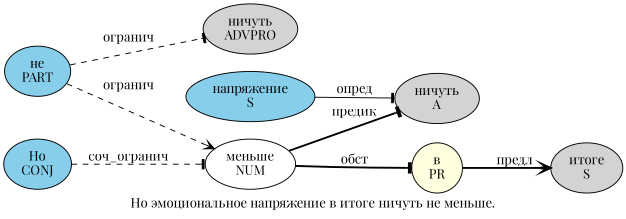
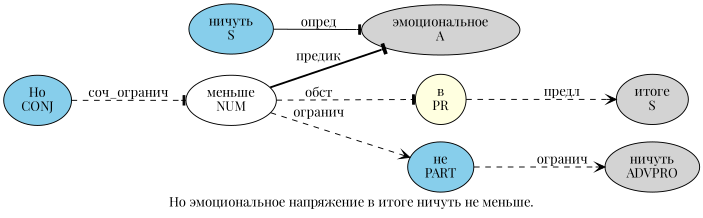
edge "не PART" -> "ничуть ADVPRO": arrowhead tee -> vee
node "напряжение S": label "напряжение S" -> "ничуть S"
node "ничуть A": label "ничуть A" -> "эмоциональное A"
edge "не PART" -> "меньше NUM": reversed
edge "меньше NUM" -> "в PR": style bold -> dashed
edge "в PR" -> "итоге S": style bold -> dashed
